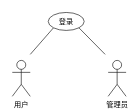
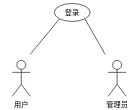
node "登录": moved (66, 21) -> (72, 12)
